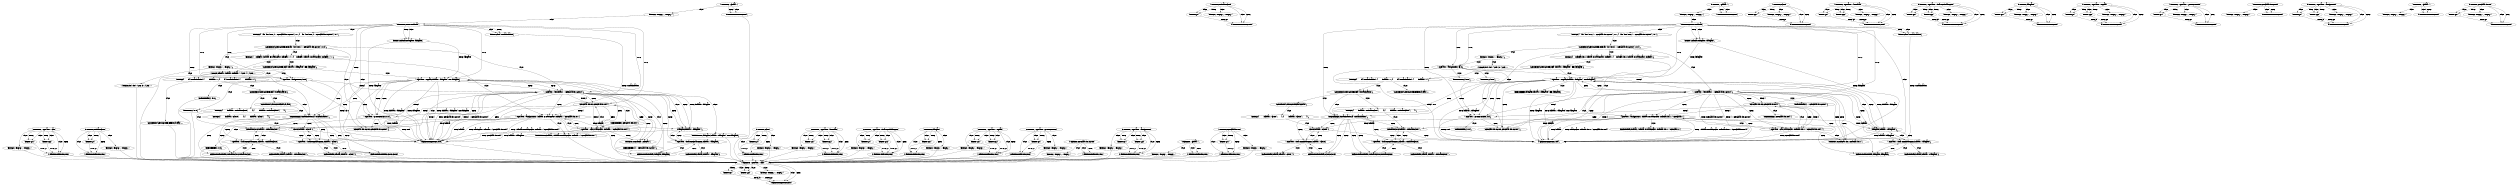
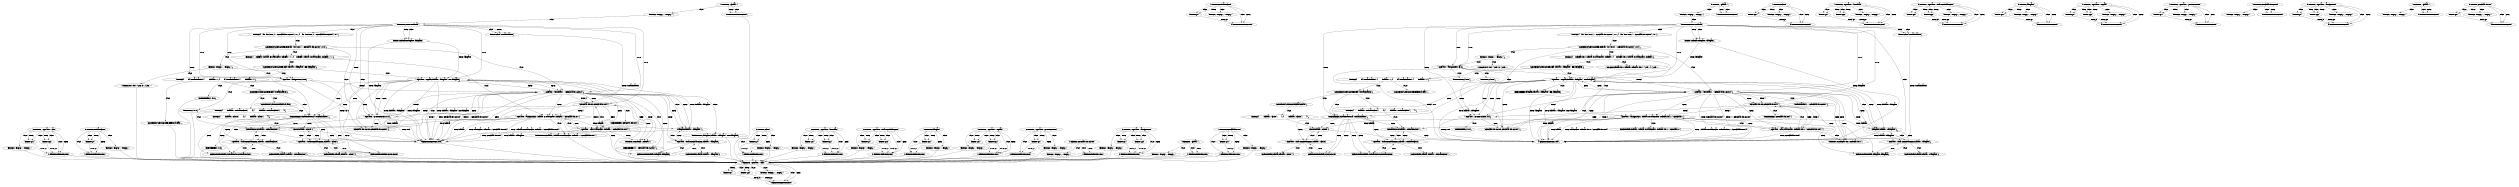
node "<(LOCAL,InfoBarView* infobar: InfoBarView*)<SUB>4</SUB>>": added
node "<(LOCAL,InfoBar* infobar: InfoBar*)<SUB>4</SUB>>": removed
